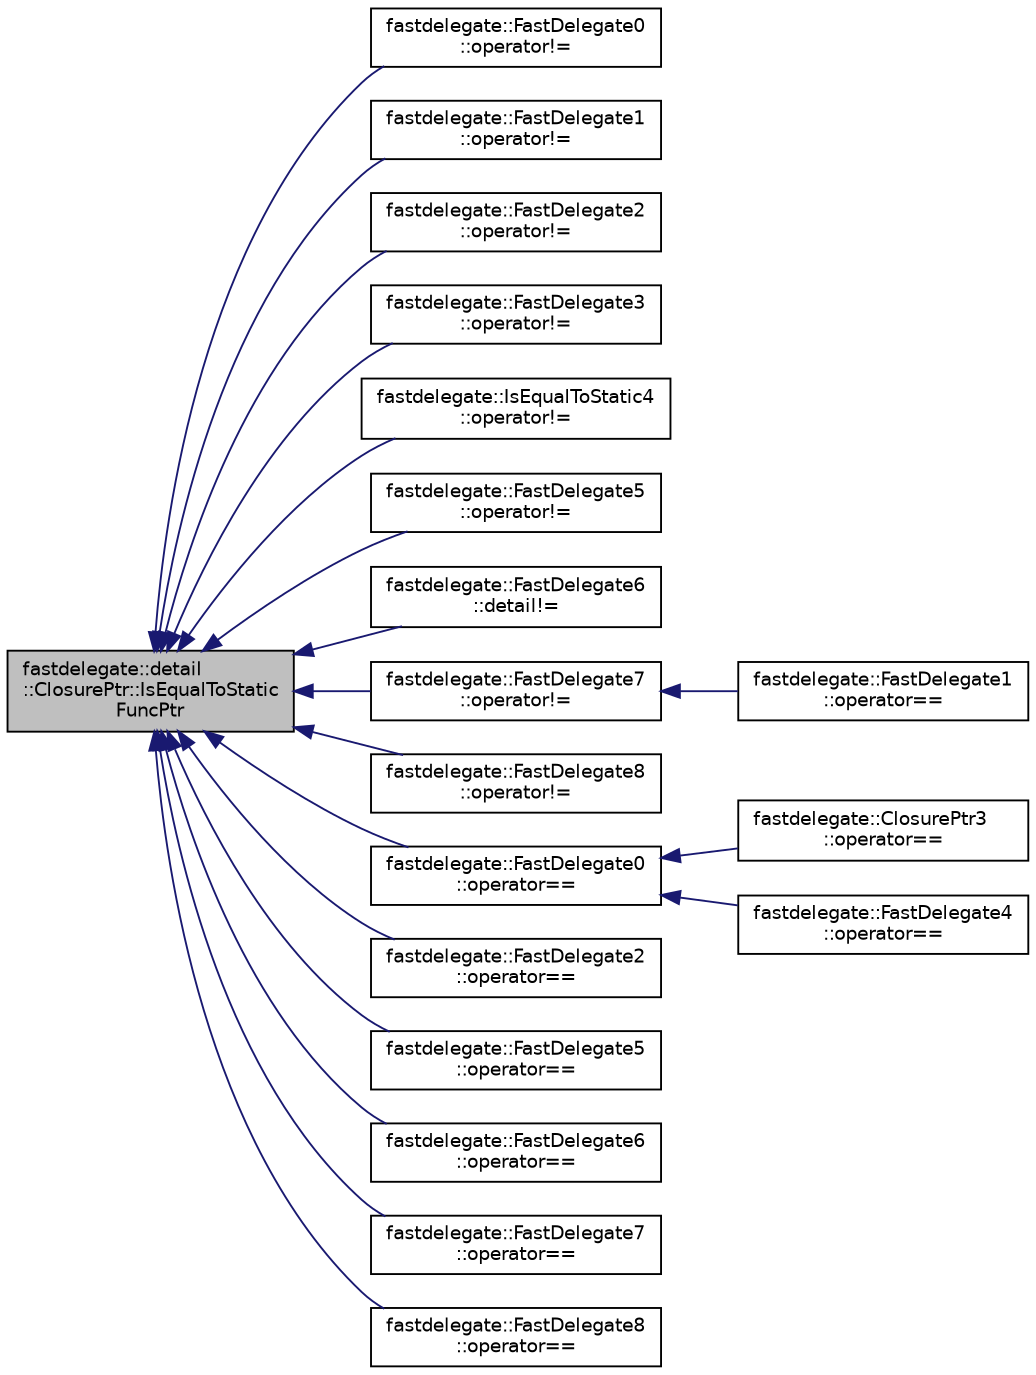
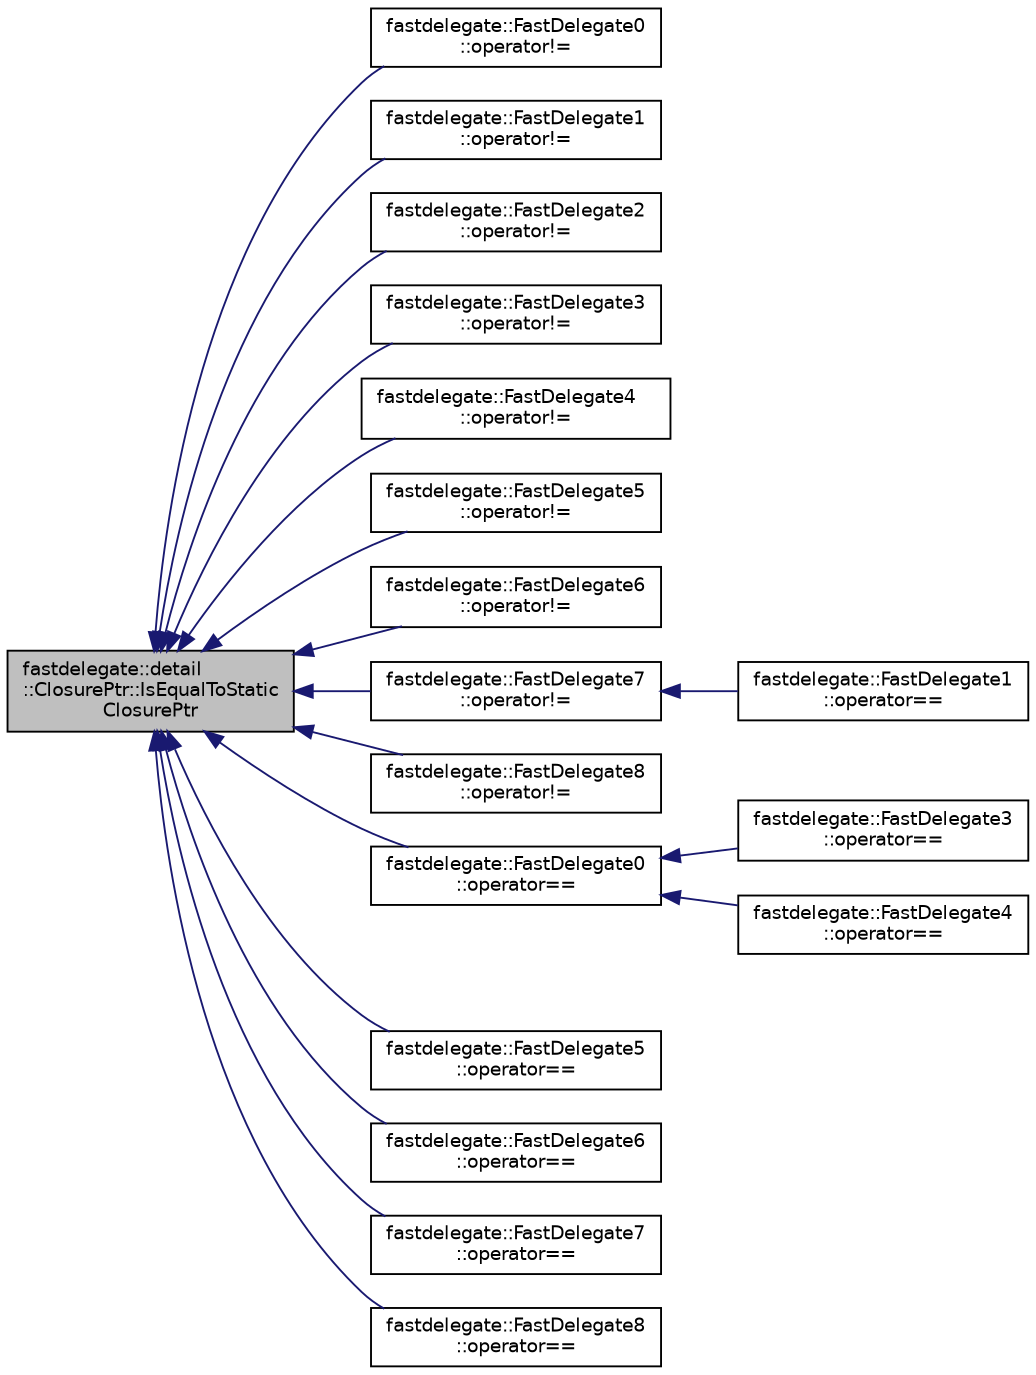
node "fastdelegate::IsEqualToStatic4 ::operator!=": label "fastdelegate::IsEqualToStatic4 ::operator!=" -> "fastdelegate::FastDelegate4 ::operator!="
node "fastdelegate::FastDelegate6 ::detail!=": label "fastdelegate::FastDelegate6 ::detail!=" -> "fastdelegate::FastDelegate6 ::operator!="
node "fastdelegate::detail ::ClosurePtr::IsEqualToStatic FuncPtr": label "fastdelegate::detail ::ClosurePtr::IsEqualToStatic FuncPtr" -> "fastdelegate::detail ::ClosurePtr::IsEqualToStatic ClosurePtr"
node "fastdelegate::ClosurePtr3 ::operator==": label "fastdelegate::ClosurePtr3 ::operator==" -> "fastdelegate::FastDelegate3 ::operator=="
node "fastdelegate::FastDelegate2 ::operator==": removed
